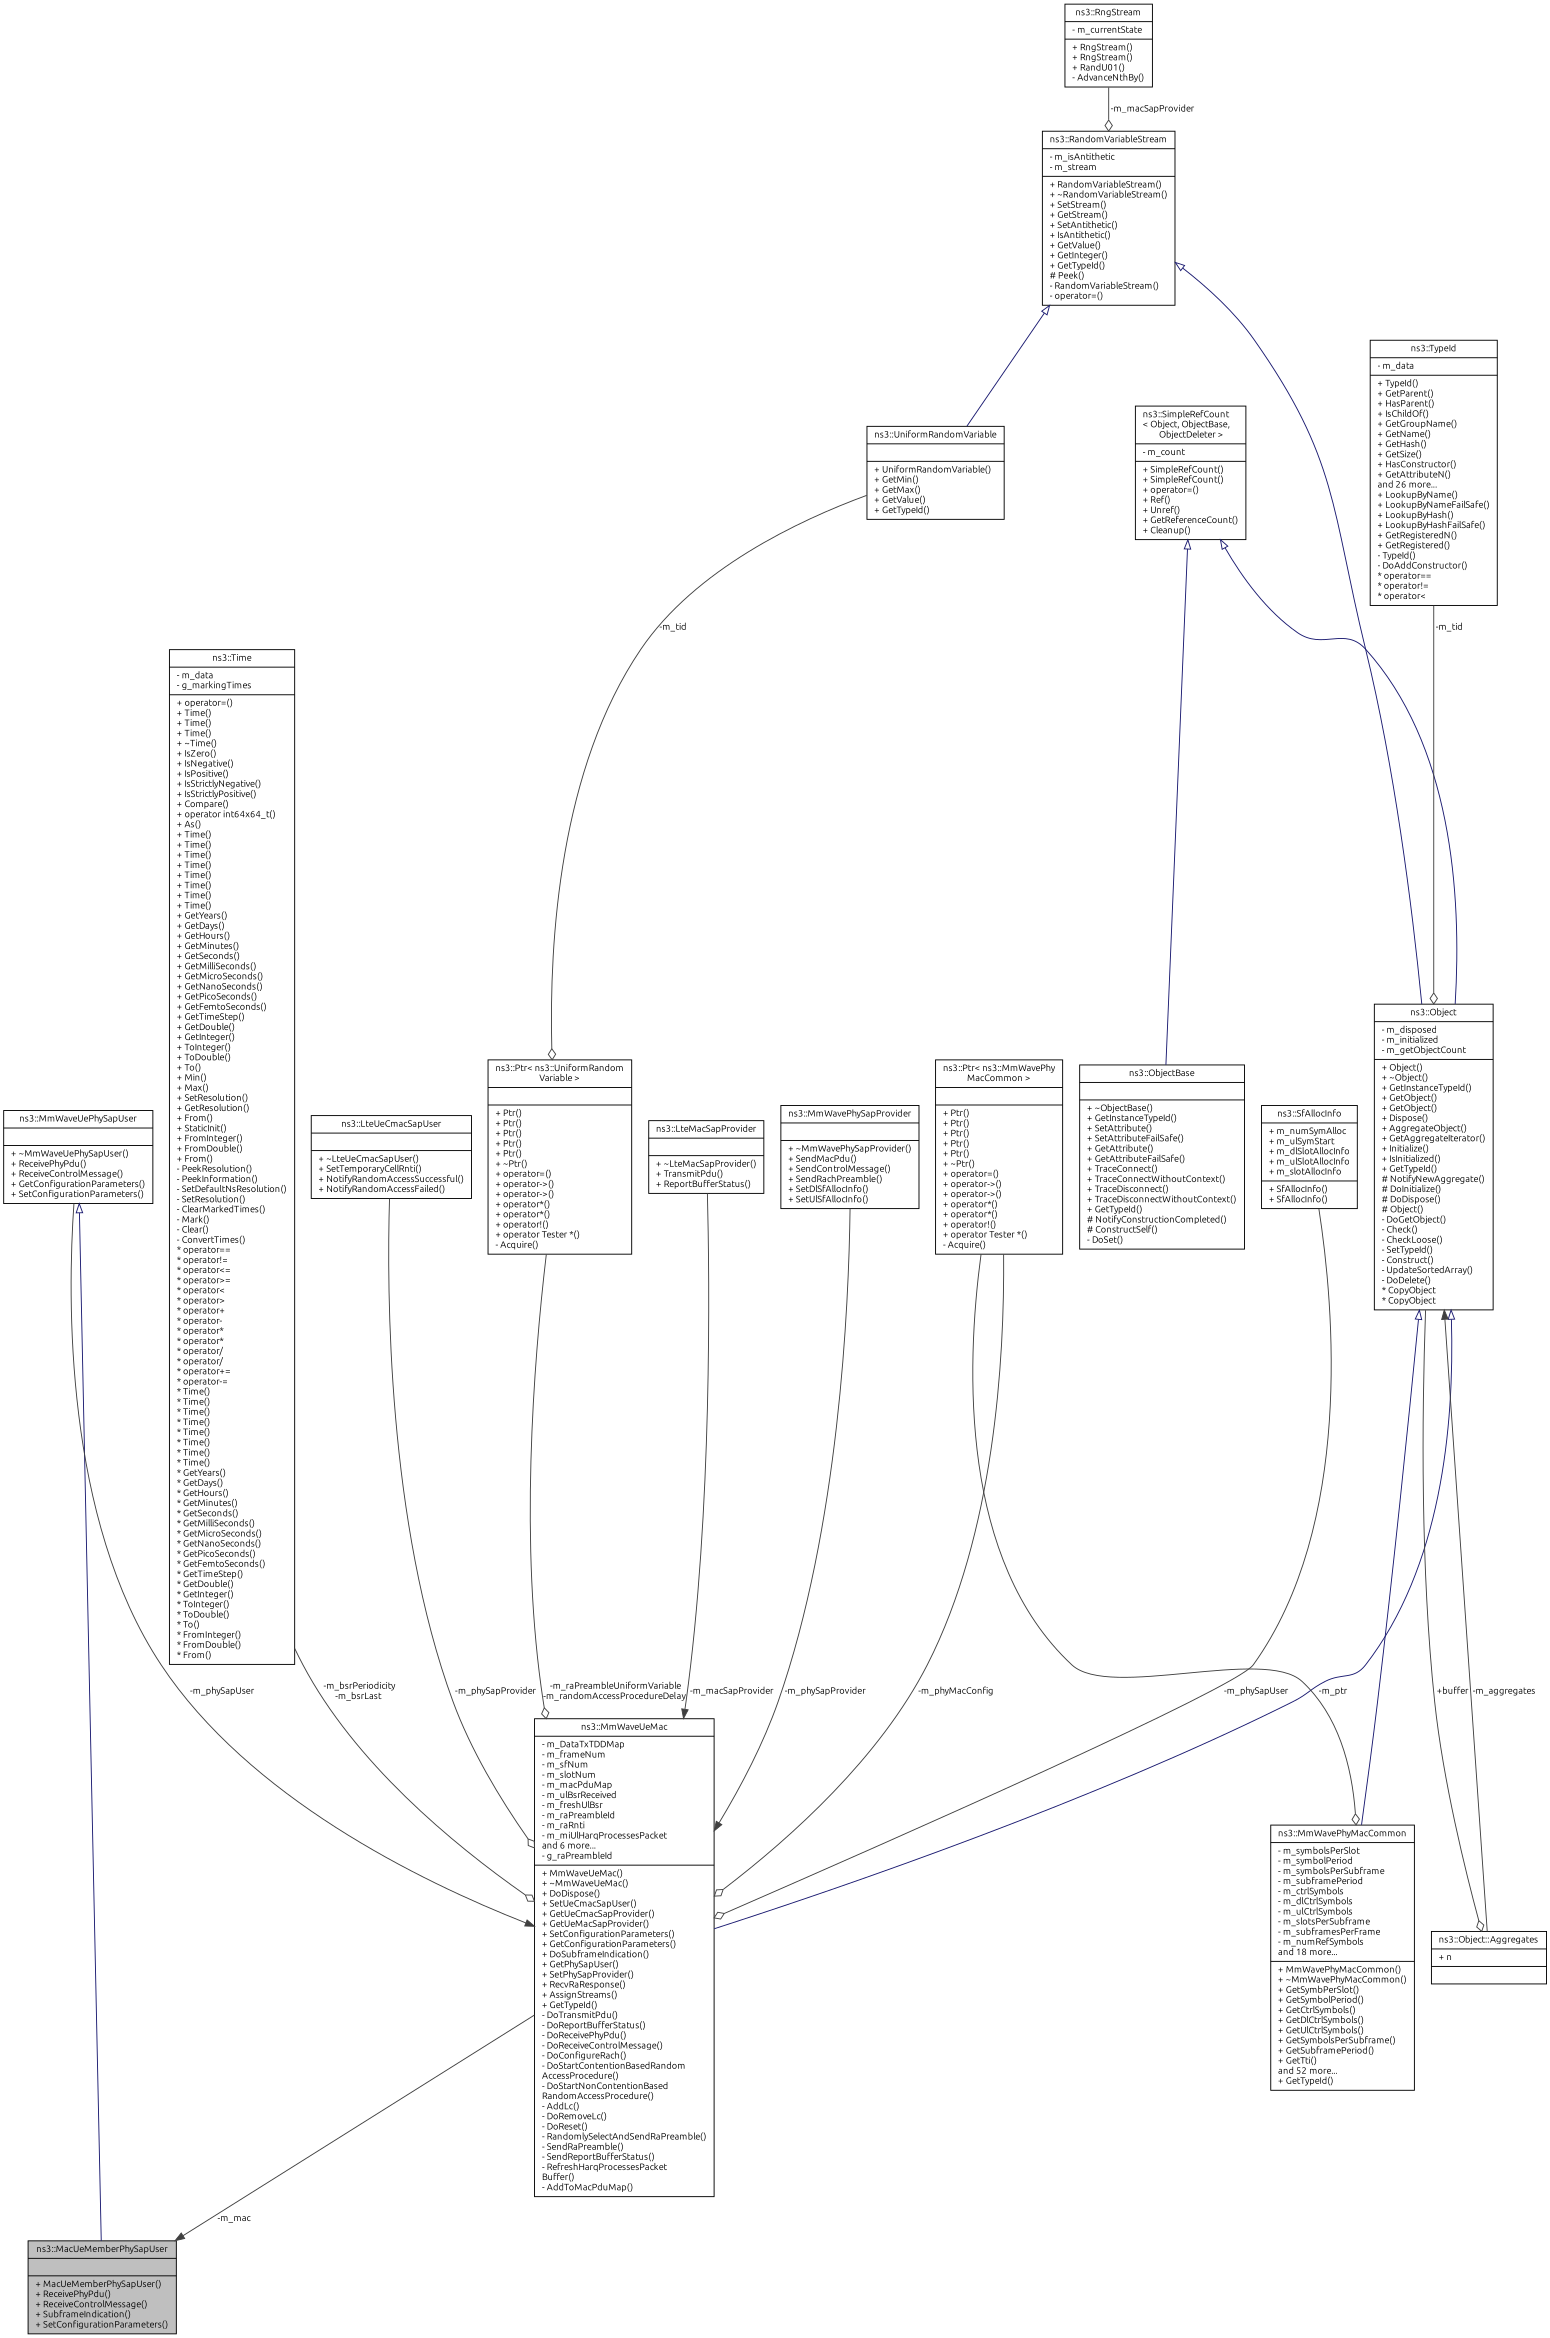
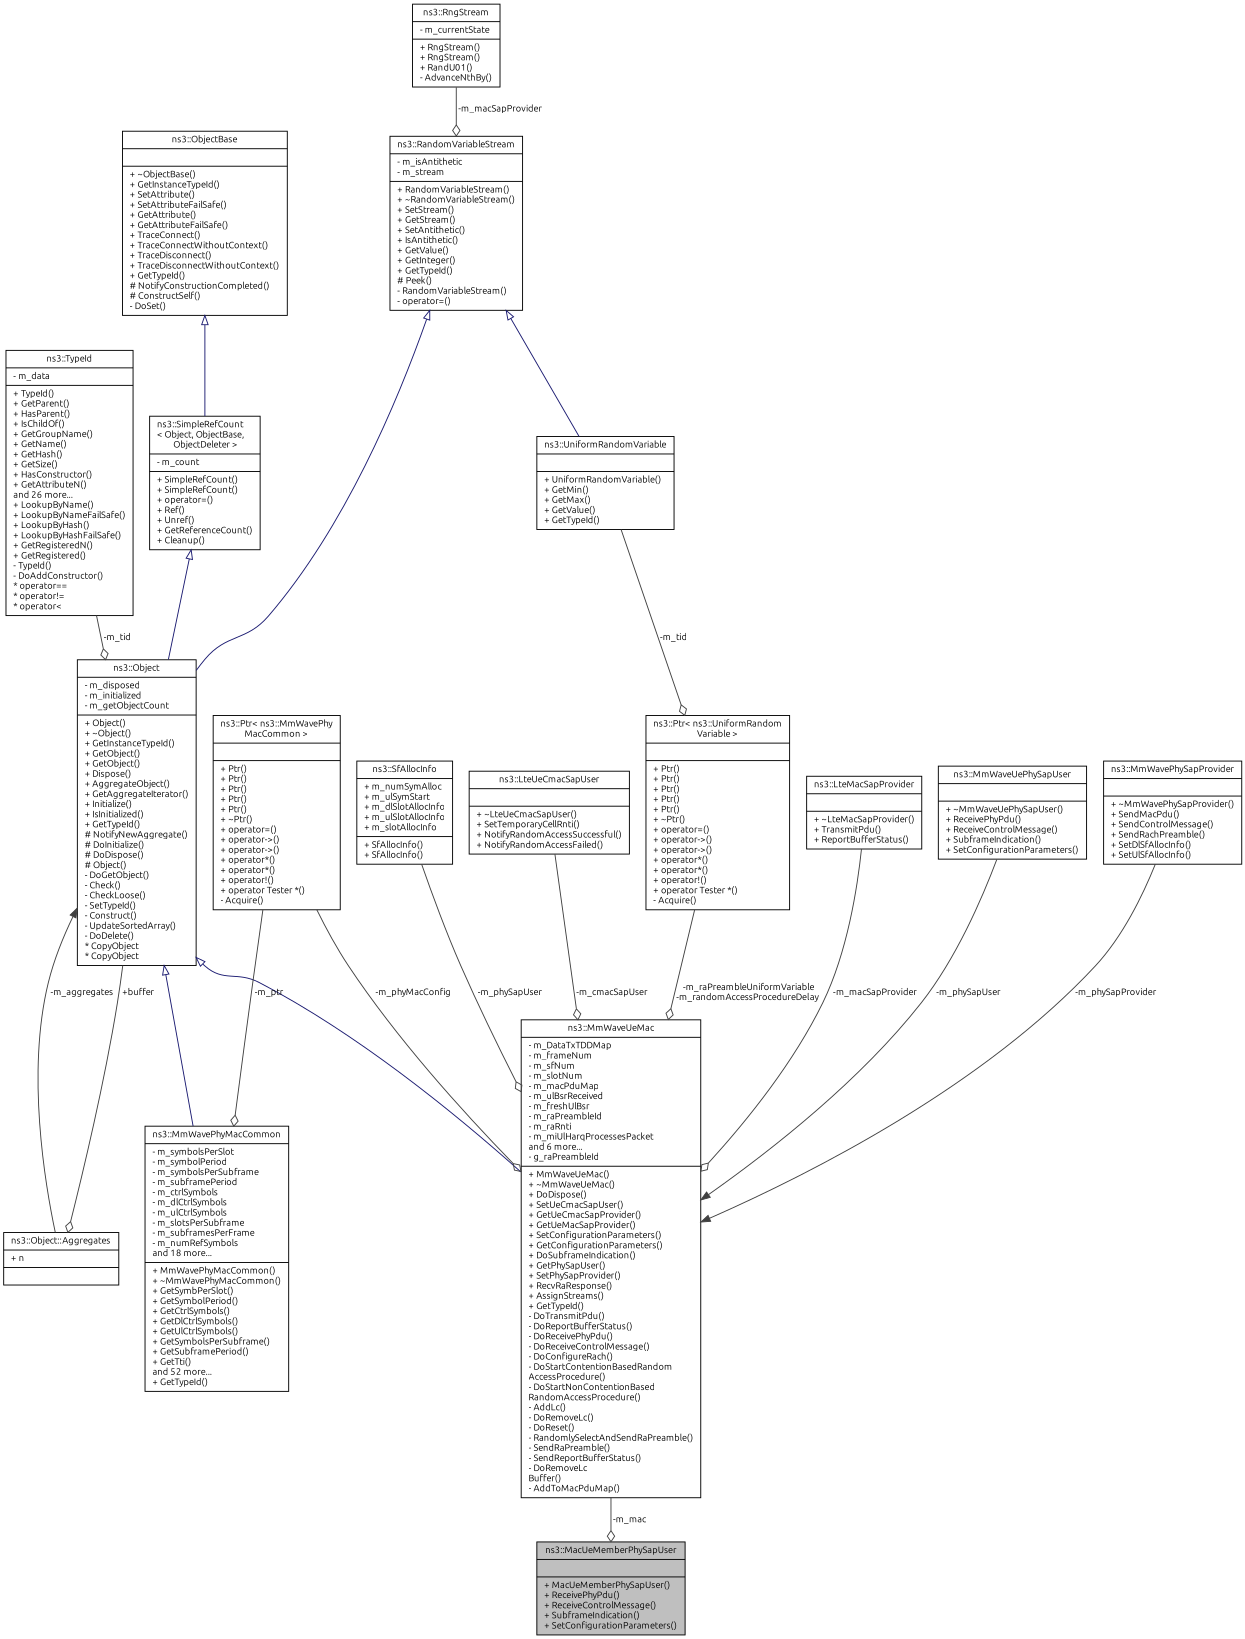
edge "ns3::ObjectBase" -> "ns3::SimpleRefCount": reversed
node "ns3::Time": removed
node "ns3::MmWaveUePhySapUser": text "+ GetConfigurationParameters()" -> "+ SubframeIndication()"
edge "ns3::LteMacSapProvider" -> "ns3::MmWaveUeMac": arrowhead normal -> odiamond
edge "ns3::LteUeCmacSapUser" -> "ns3::MmWaveUeMac": label " -m_phySapProvider" -> " -m_cmacSapUser"
edge "ns3::MacUeMemberPhySapUser" -> "ns3::MmWaveUePhySapUser": removed
edge "ns3::MmWaveUeMac" -> "ns3::MacUeMemberPhySapUser": arrowhead normal -> odiamond
node "ns3::MmWaveUeMac": text "- RefreshHarqProcessesPacket" -> "- DoRemoveLc"
